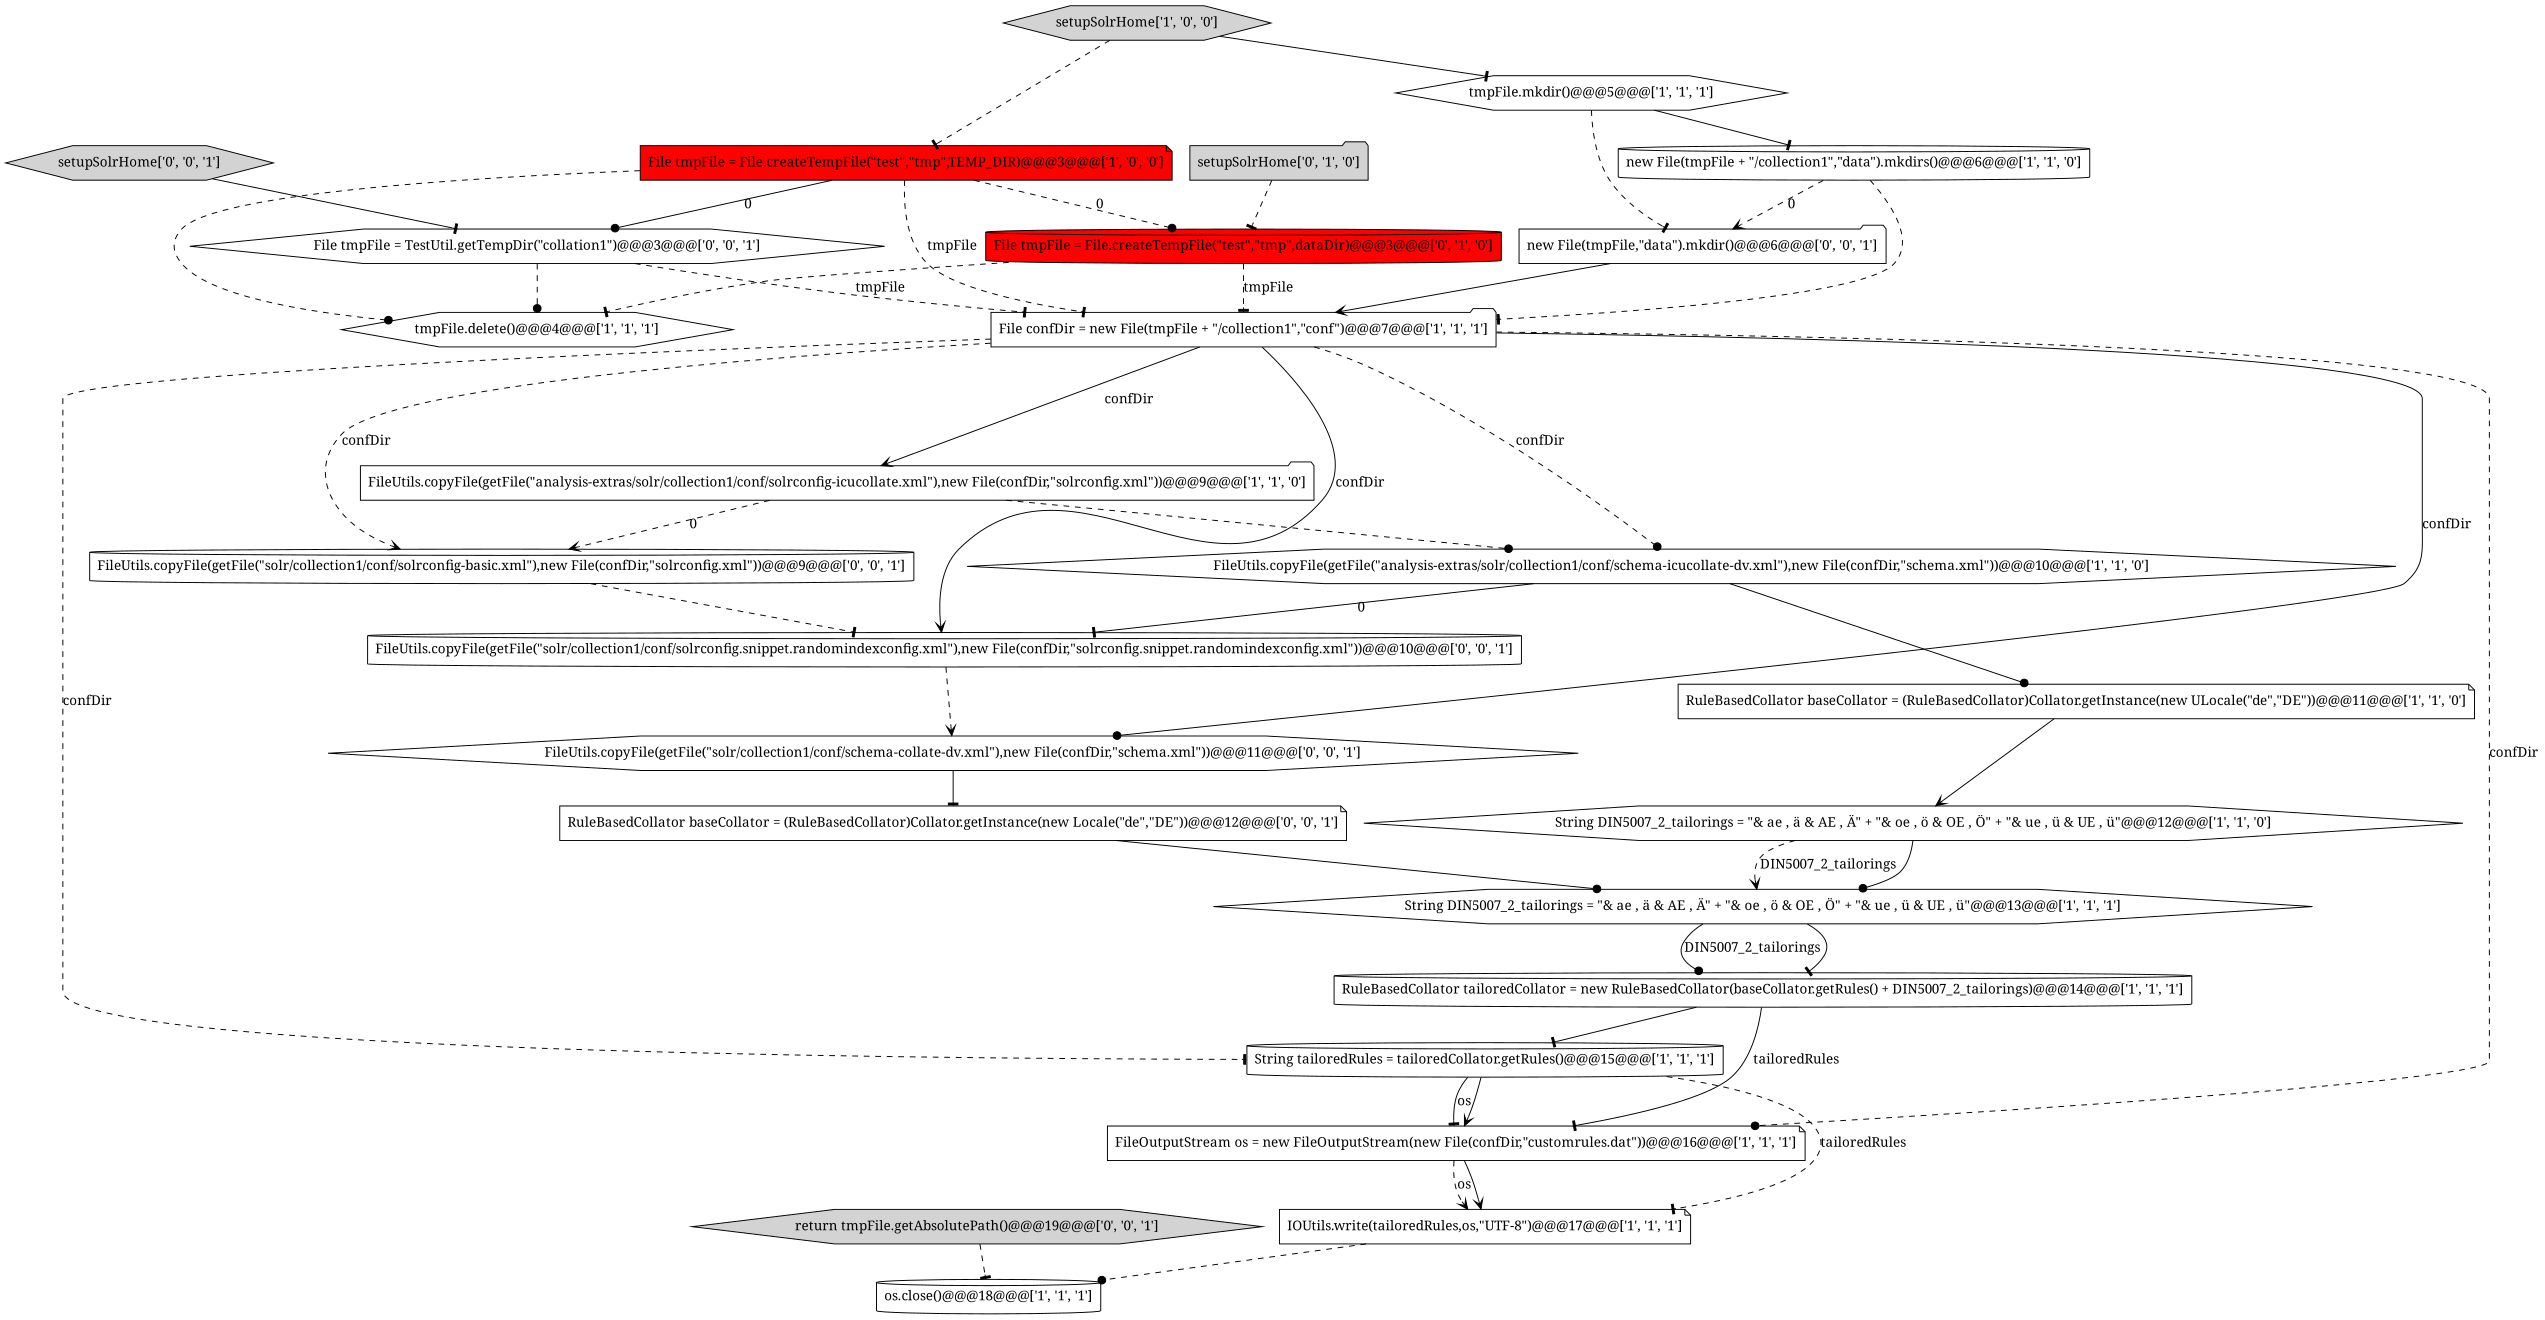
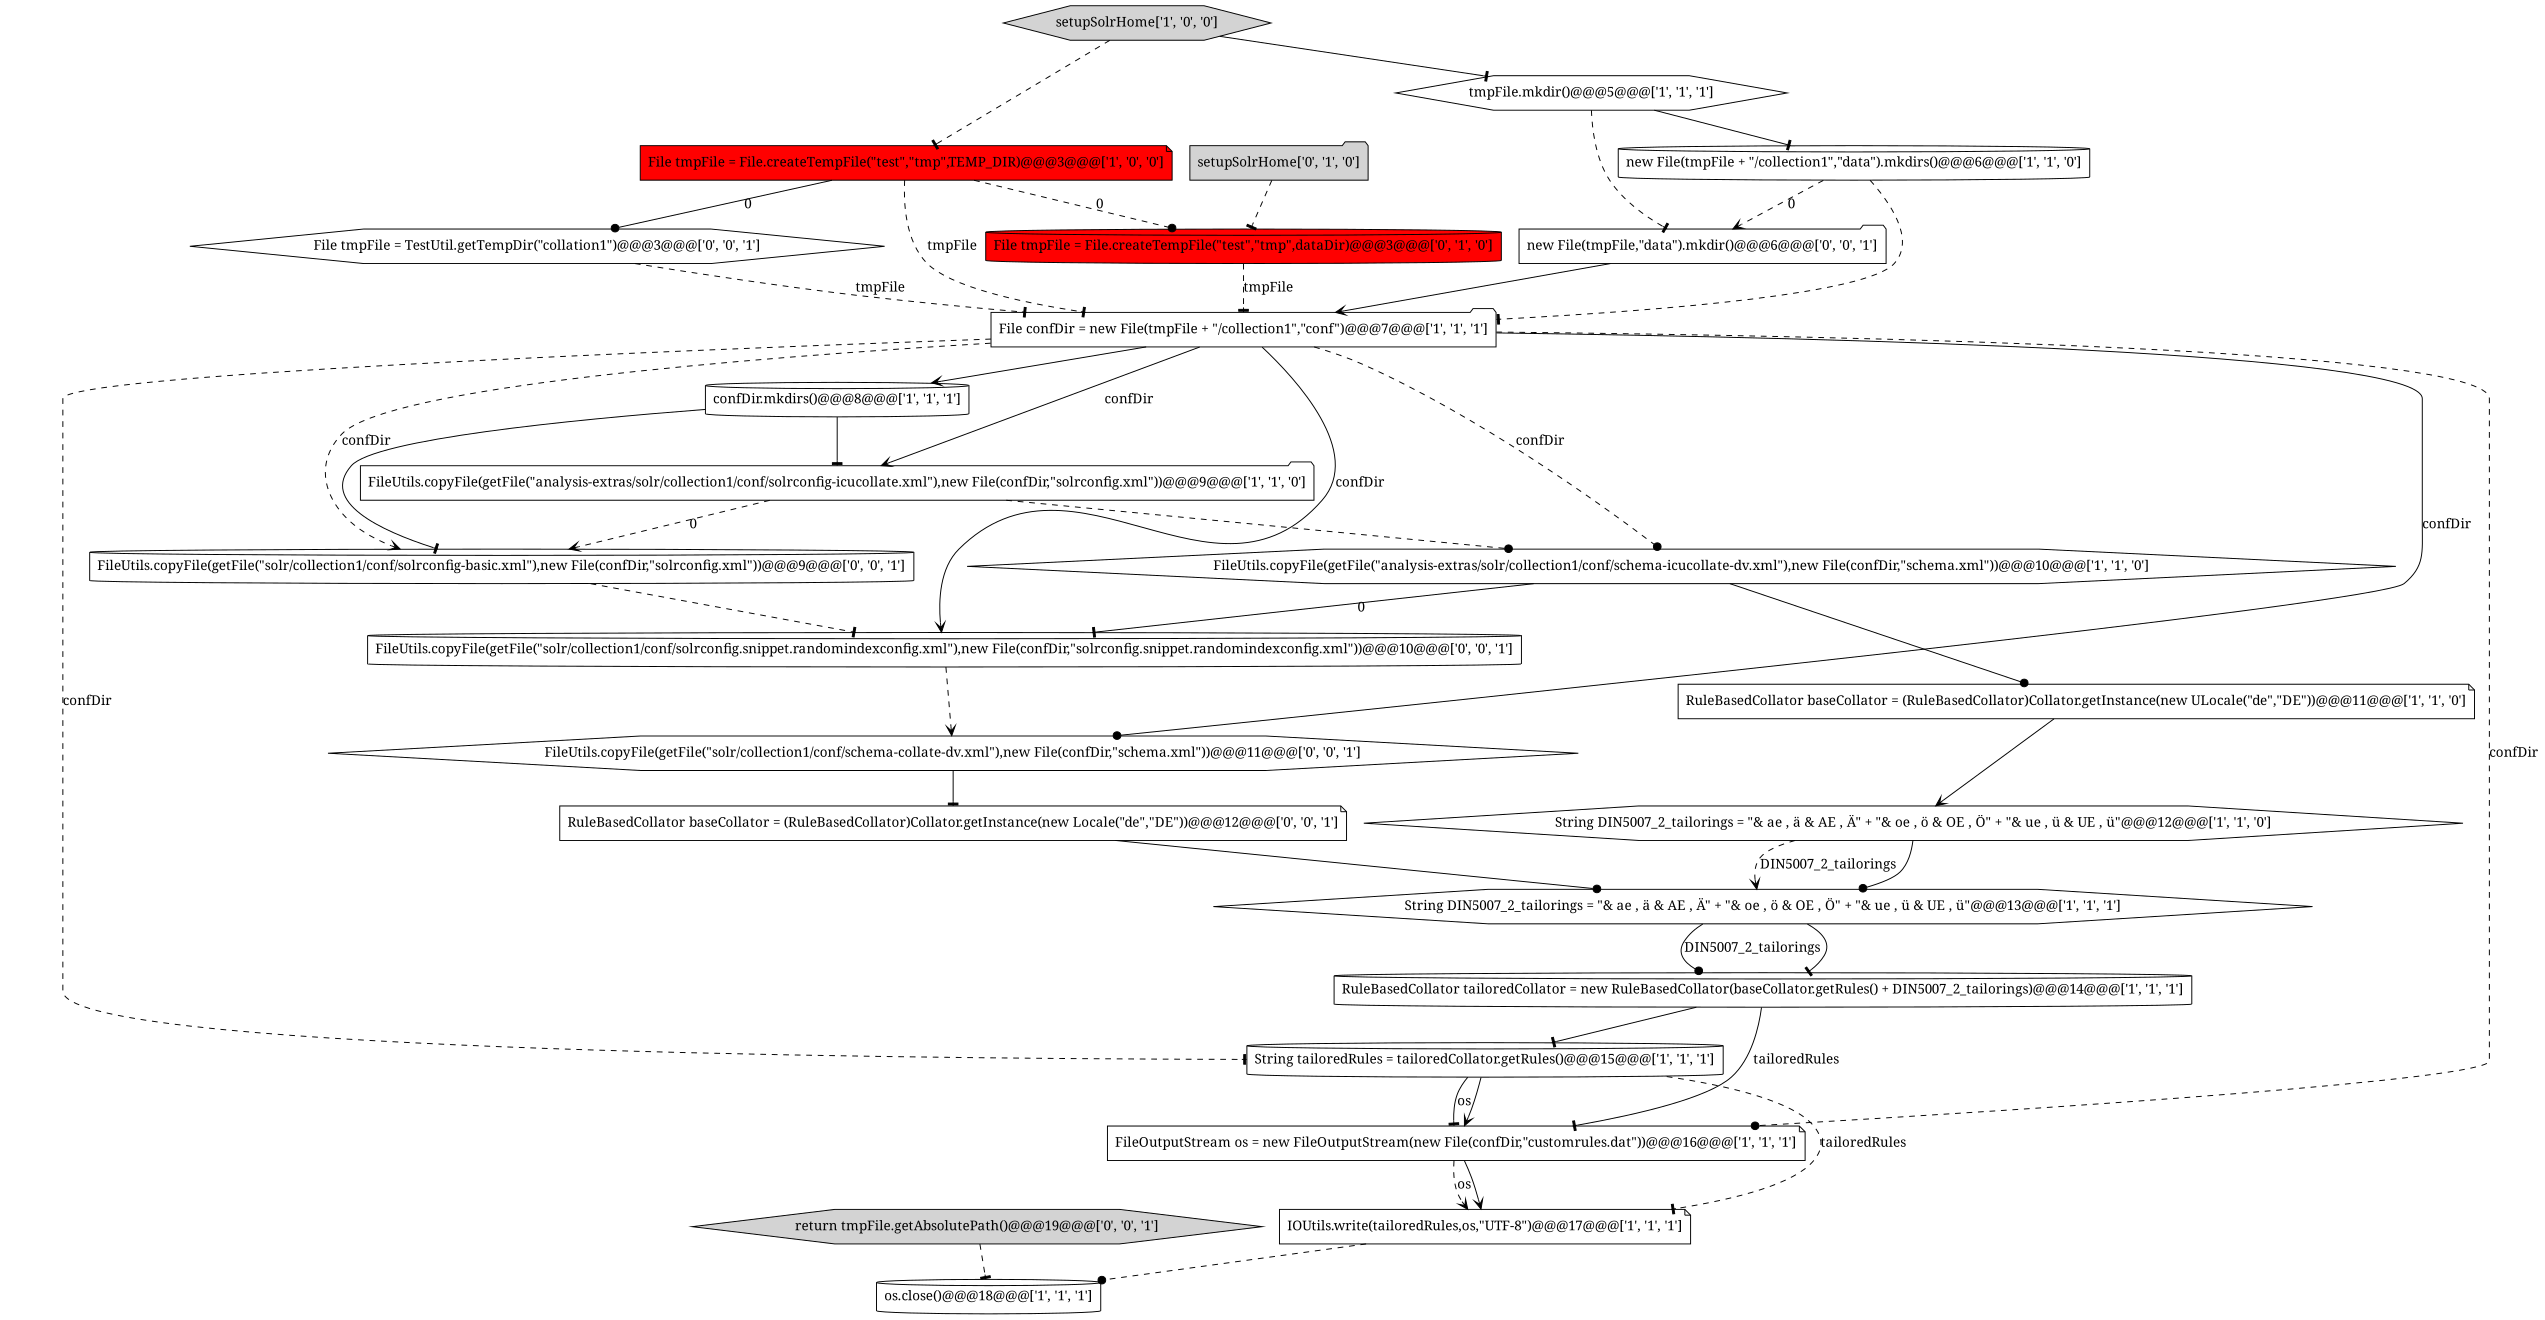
node "setupSolrHome['0', '0', '1']": removed
node "tmpFile.delete()@@@4@@@['1', '1', '1']": removed
node "confDir.mkdirs()@@@8@@@['1', '1', '1']": added
